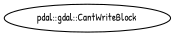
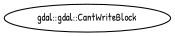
node "pdal::gdal::CantWriteBlock": label "pdal::gdal::CantWriteBlock" -> "gdal::gdal::CantWriteBlock"
